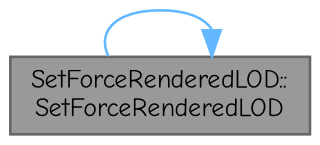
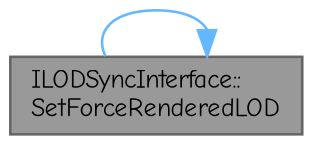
node "SetForceRenderedLOD:: SetForceRenderedLOD": label "SetForceRenderedLOD:: SetForceRenderedLOD" -> "ILODSyncInterface:: SetForceRenderedLOD"
